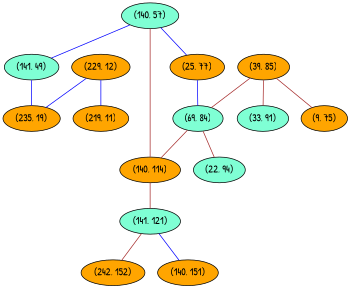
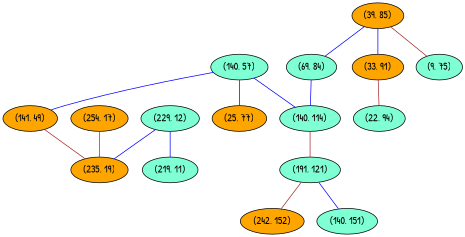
node "(141, 49)": fillcolor aquamarine -> orange
node "(229, 12)": fillcolor orange -> aquamarine
edge "(141, 49)" -- "(235, 19)": color blue -> brown
edge "(140, 57)" -- "(140, 114)": color brown -> blue
edge "(25, 77)" -- "(69, 84)": removed
edge "(39, 85)" -- "(69, 84)": color brown -> blue
edge "(39, 85)" -- "(33, 91)": color brown -> blue
node "(254, 17)": added
node "(219, 11)": fillcolor orange -> aquamarine
node "(33, 91)": fillcolor aquamarine -> orange
node "(9, 75)": fillcolor orange -> aquamarine
edge "(69, 84)" -- "(140, 114)": color brown -> blue
edge "(69, 84)" -- "(22, 94)": now "(33, 91)" -- "(22, 94)"
node "(140, 114)": fillcolor orange -> aquamarine
node "(141, 121)": label "(141, 121)" -> "(191, 121)"
node "(140, 151)": fillcolor orange -> aquamarine
